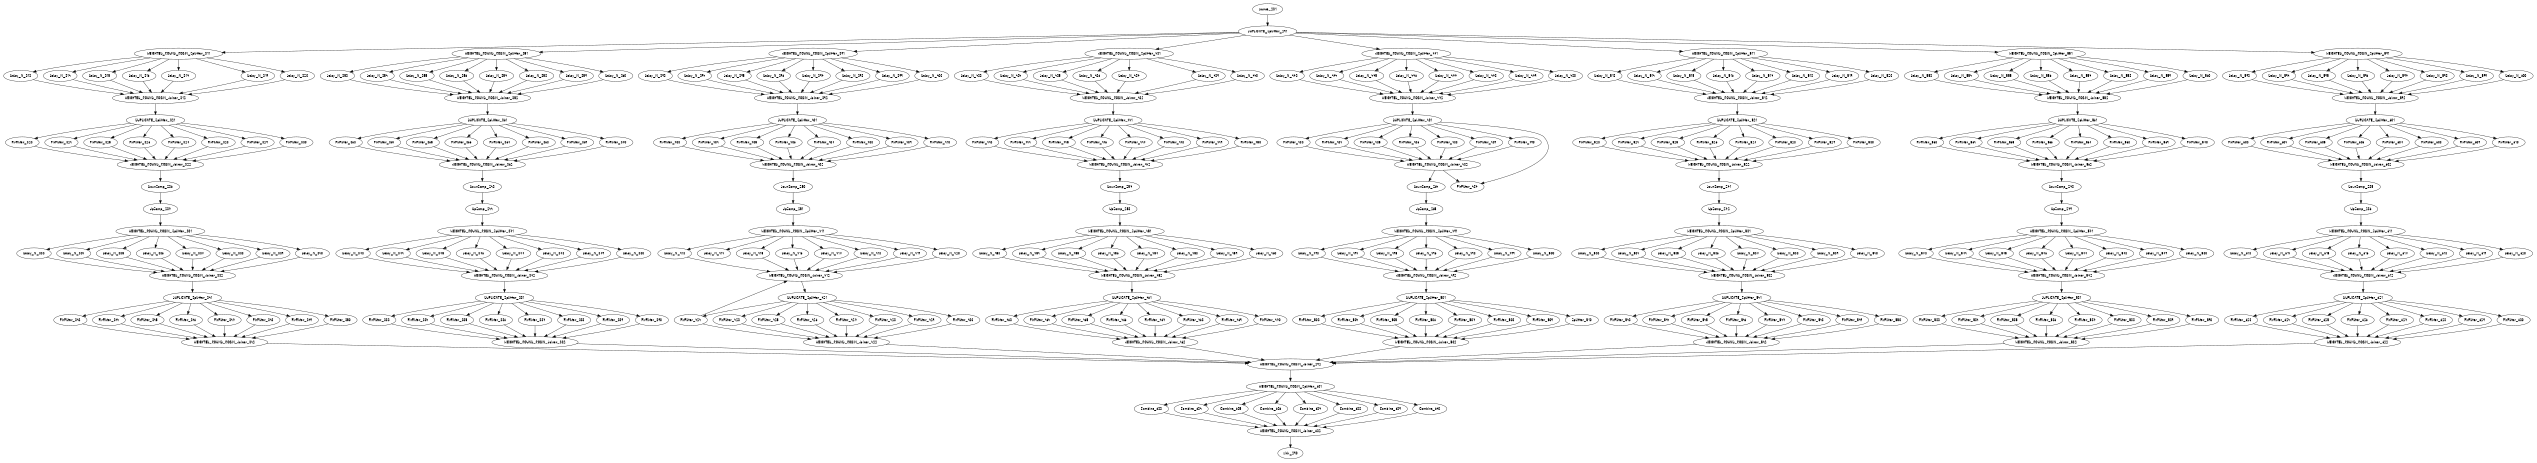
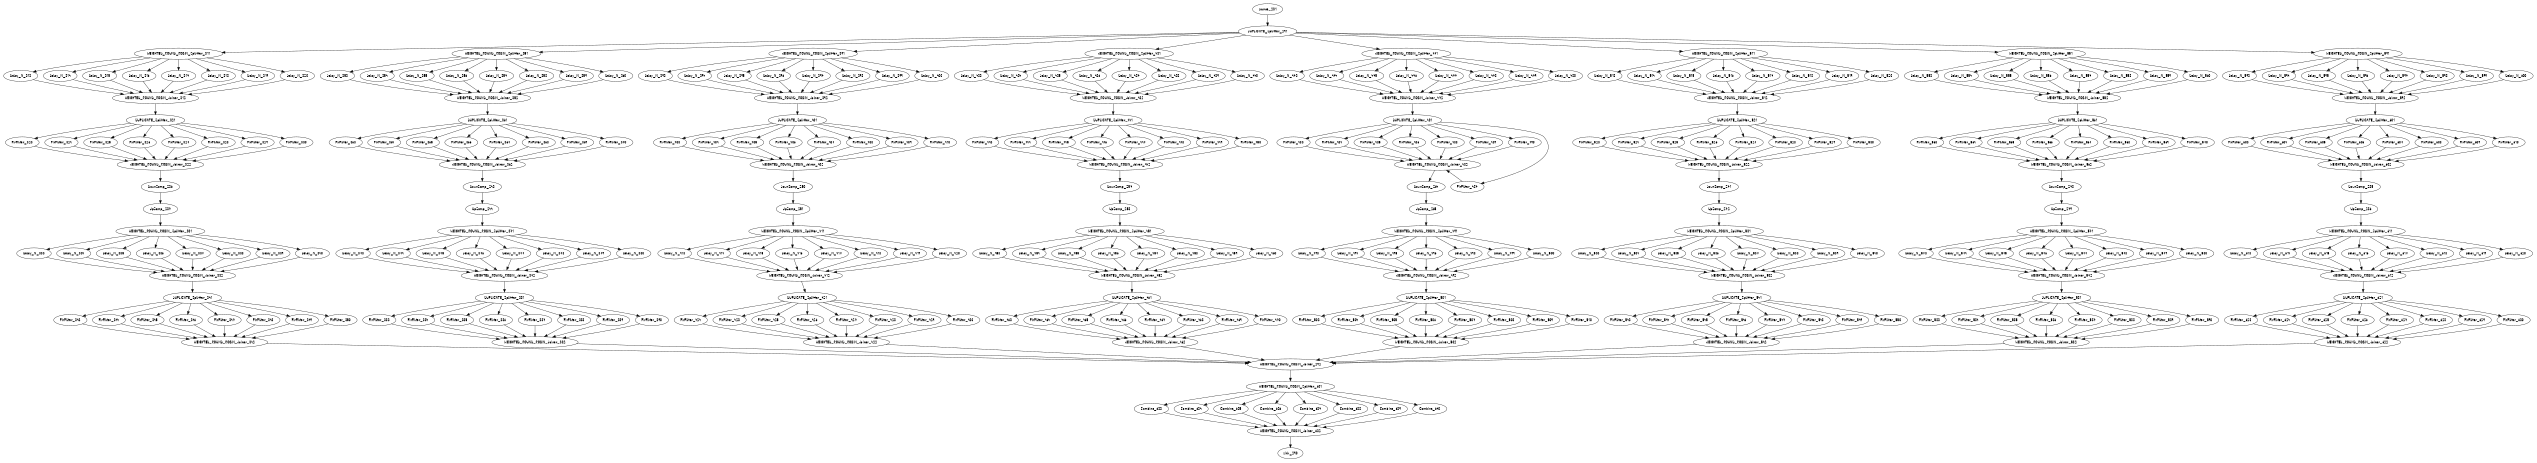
node "Delay_N_318": added
node "Delay_N_438": added
edge "WEIGHTED_ROUND_ROBIN_Joiner_482" -> "FirFilter_487": reversed
edge "FirFilter_424" -> "WEIGHTED_ROUND_ROBIN_Joiner_412": now "Delay_N_414" -> "WEIGHTED_ROUND_ROBIN_Joiner_412"
node "Splitter_510": label "Splitter_510" -> "FirFilter_510"
